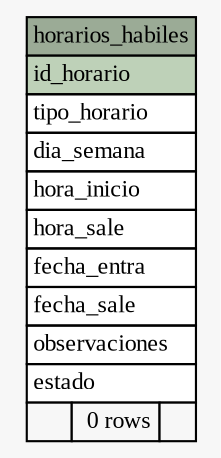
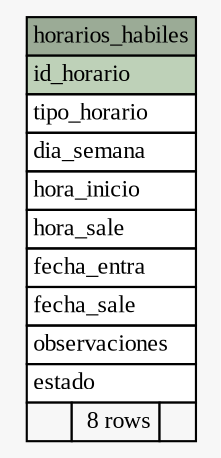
node "horarios_habiles": text "0 rows" -> "8 rows"
